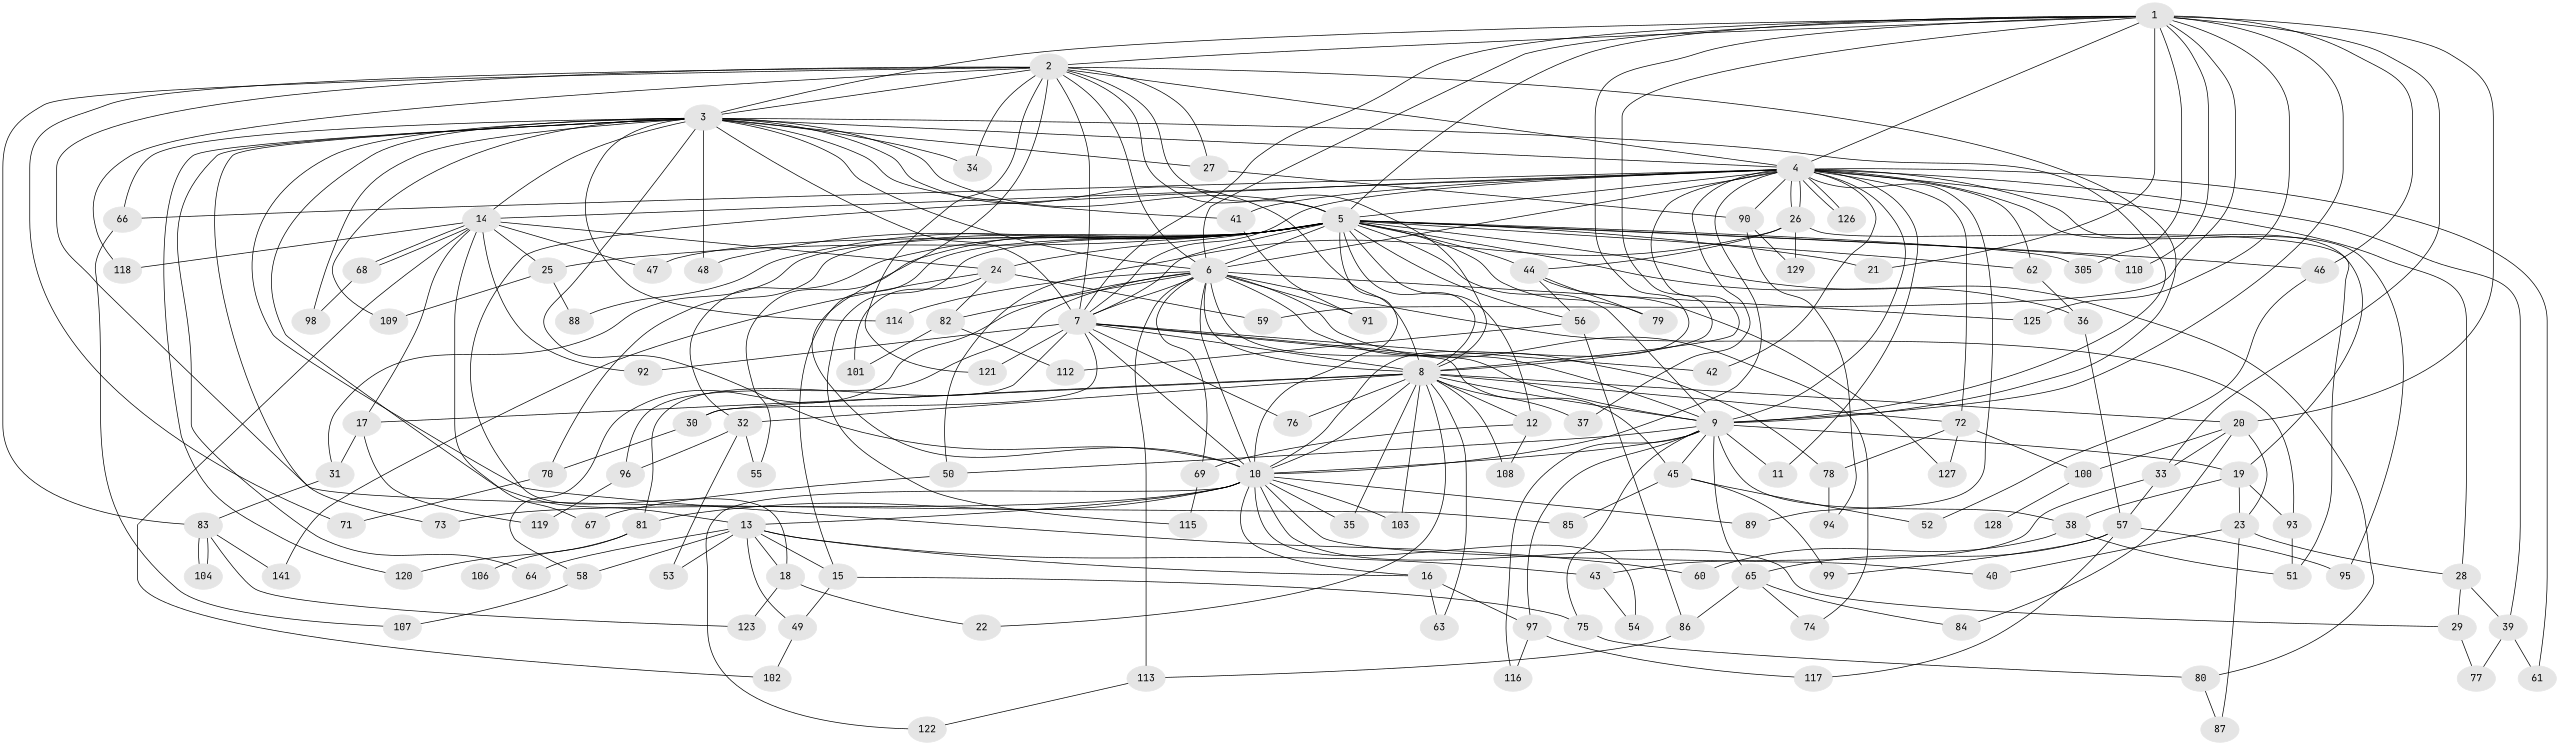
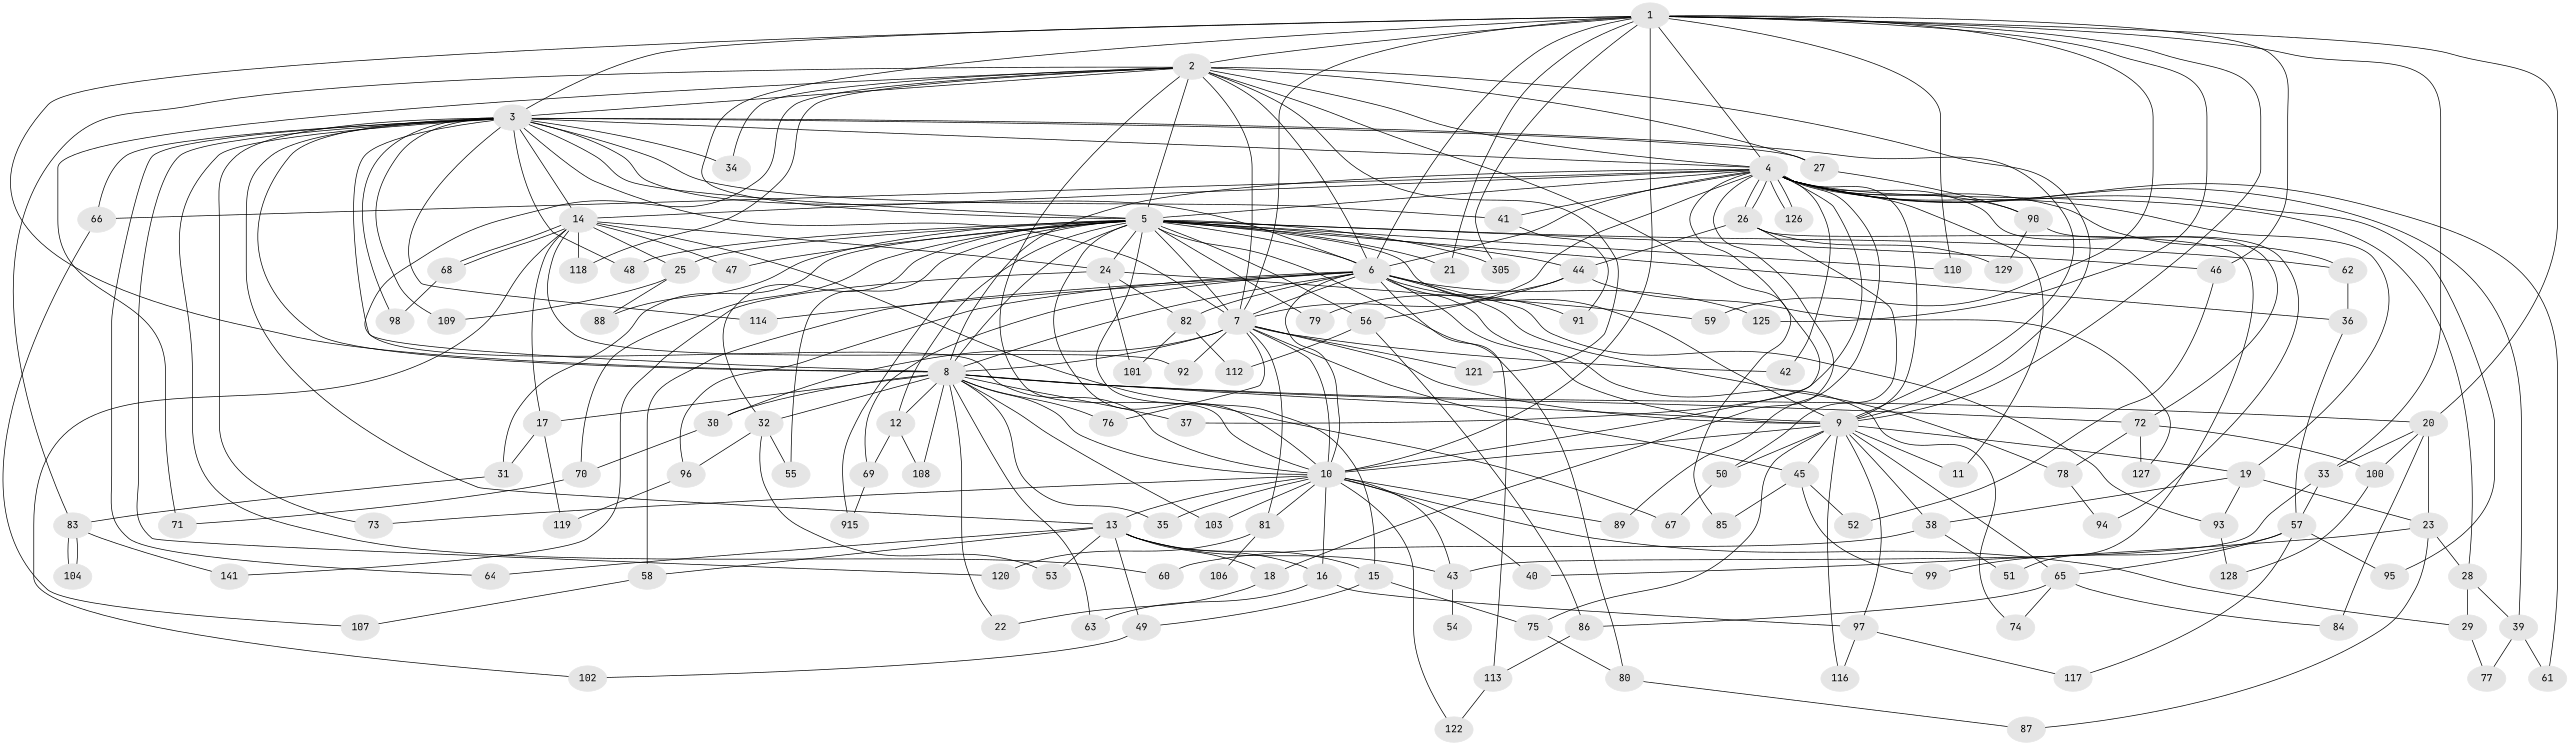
node "115": label "115" -> "915"
edge "10" -- "54": now "10" -- "43"
edge "93" -- "51": now "93" -- "128"
node "123": removed
